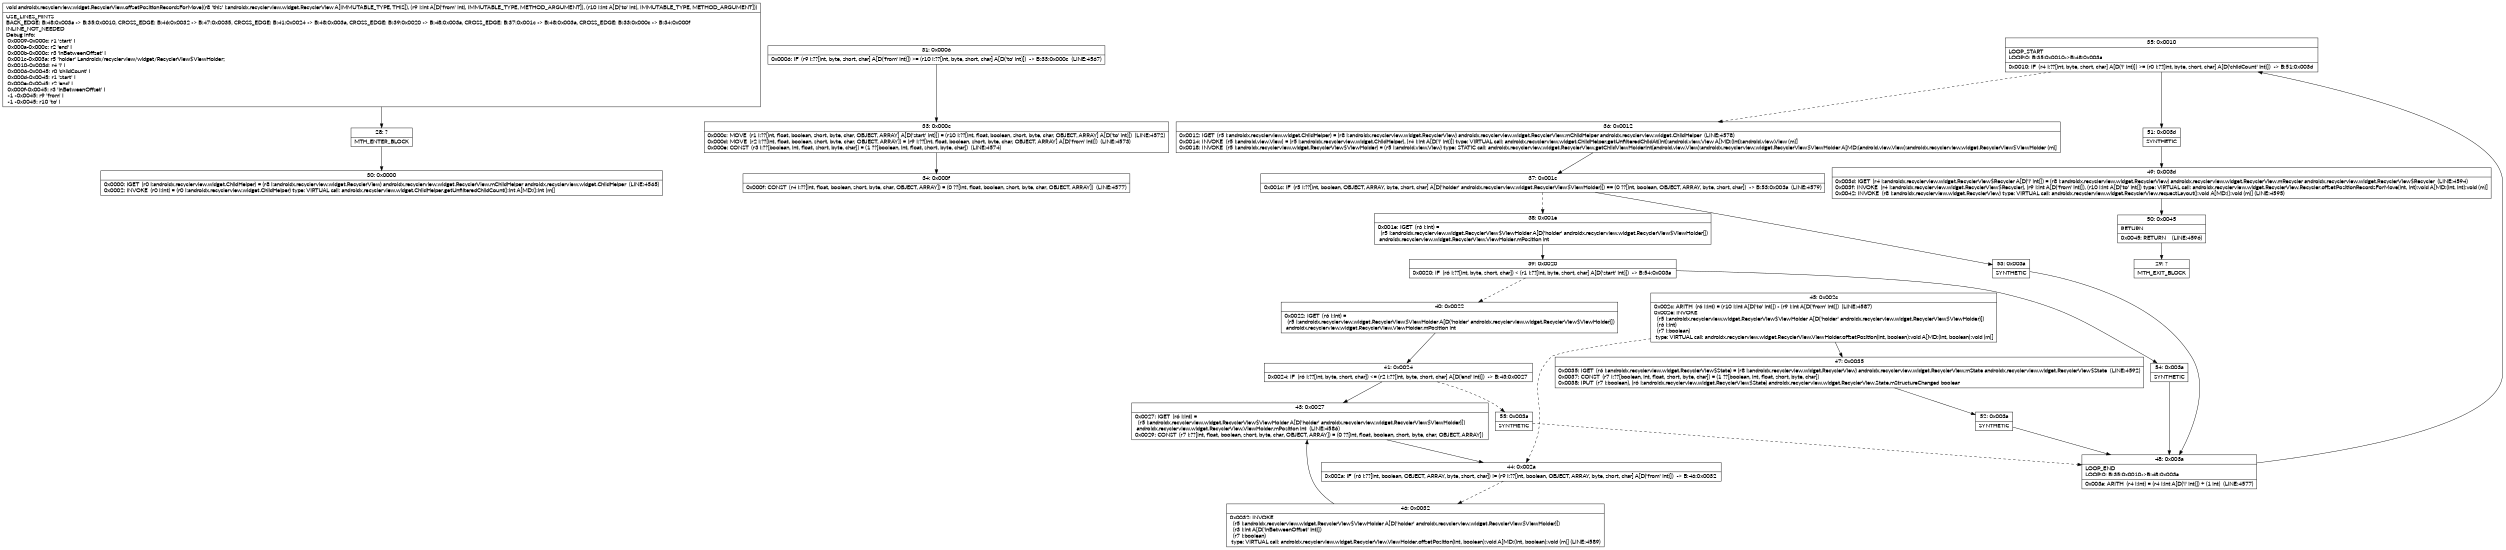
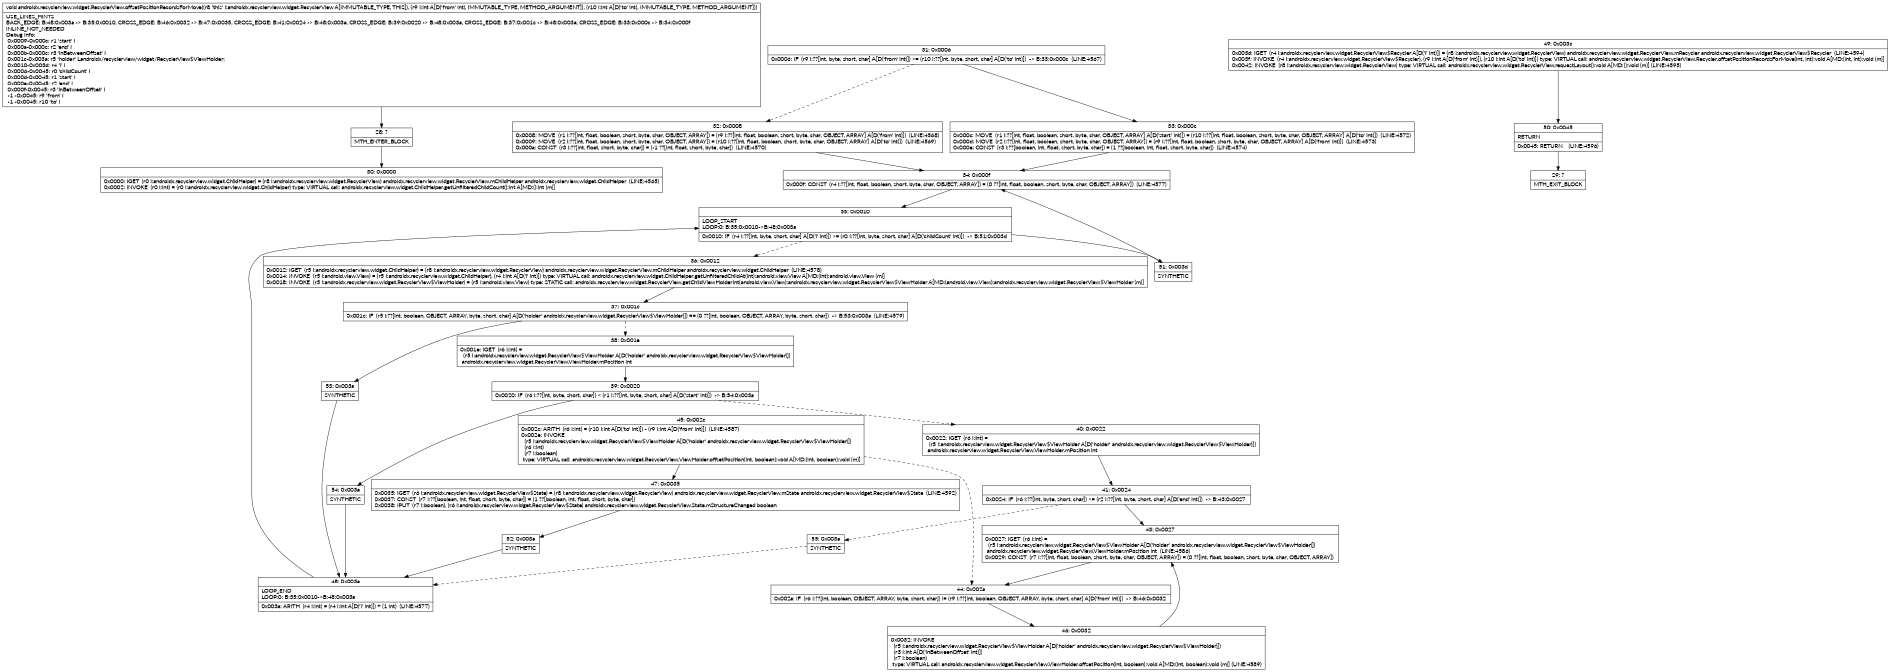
node "32: 0x0008": added
edge "51: 0x003d" -> "49: 0x003d": now "51: 0x003d" -> "34: 0x000f"
edge "34: 0x000f" -> "35: 0x0010": added
edge "44: 0x002a" -> "46: 0x0032": style dashed -> solid
